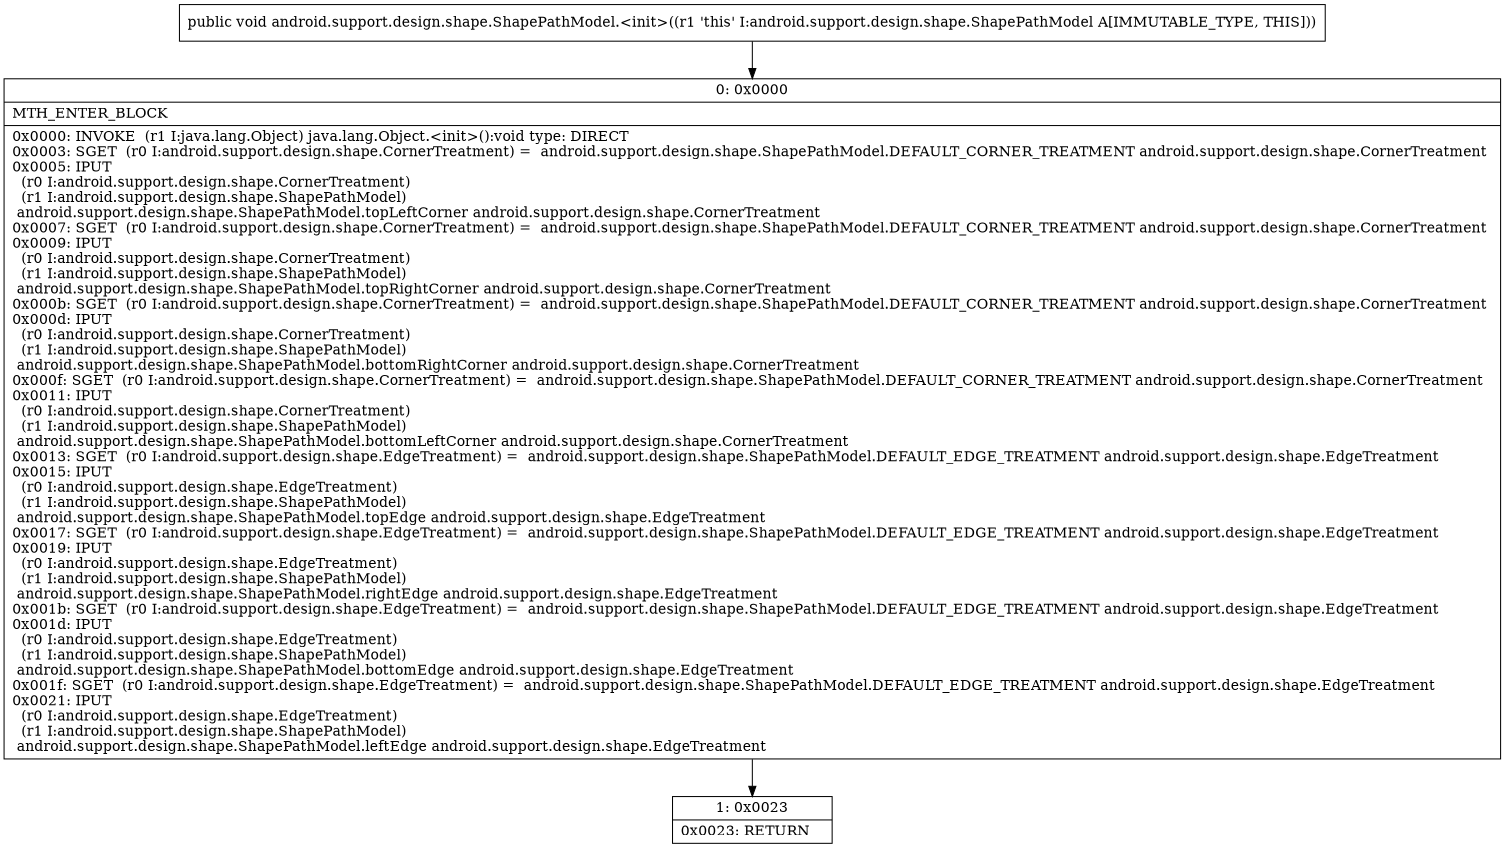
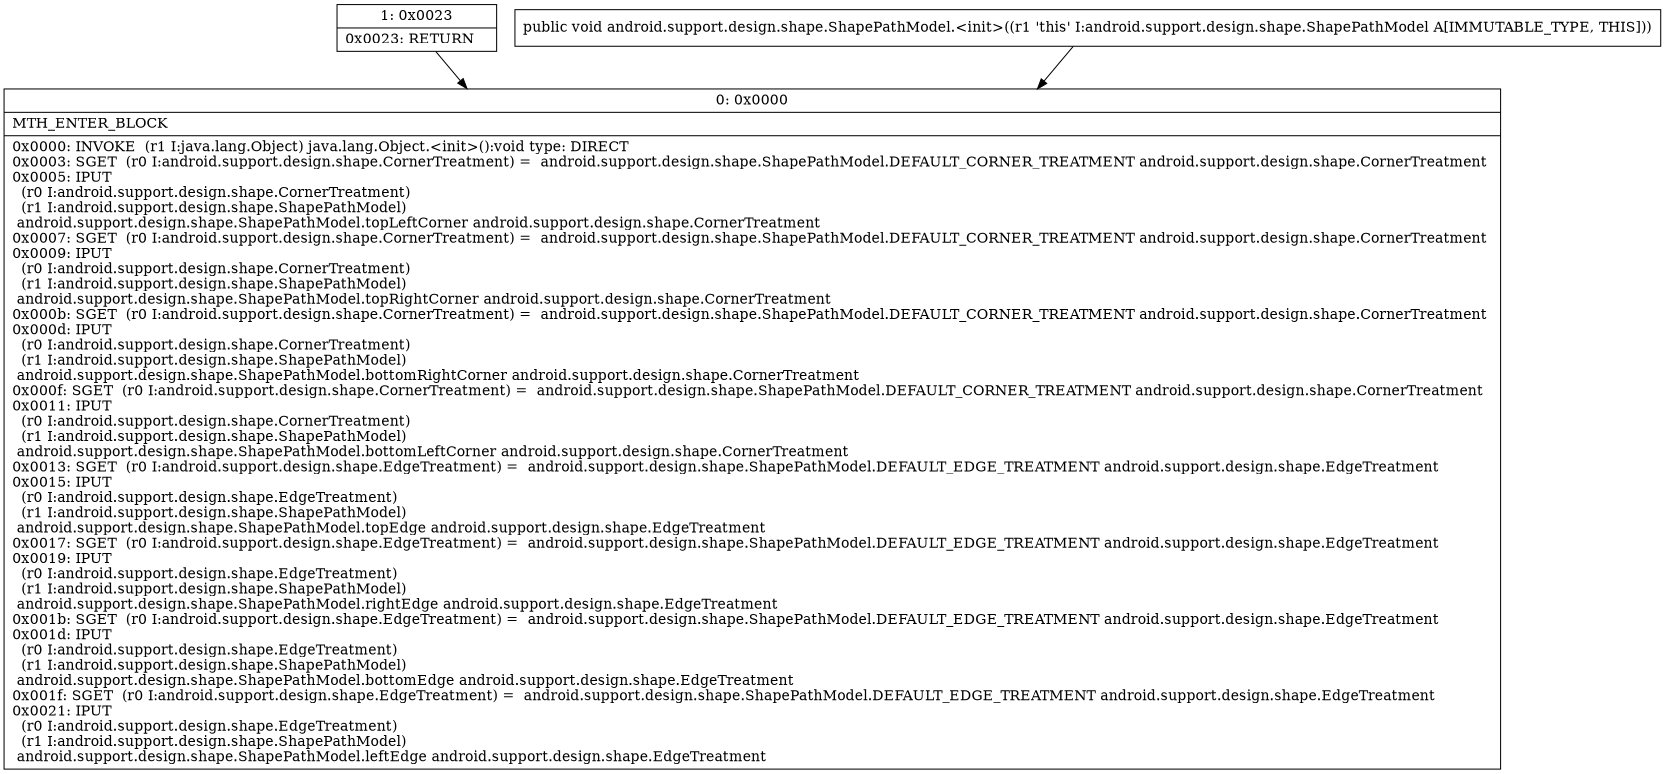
edge "0: 0x0000" -> "1: 0x0023": reversed
